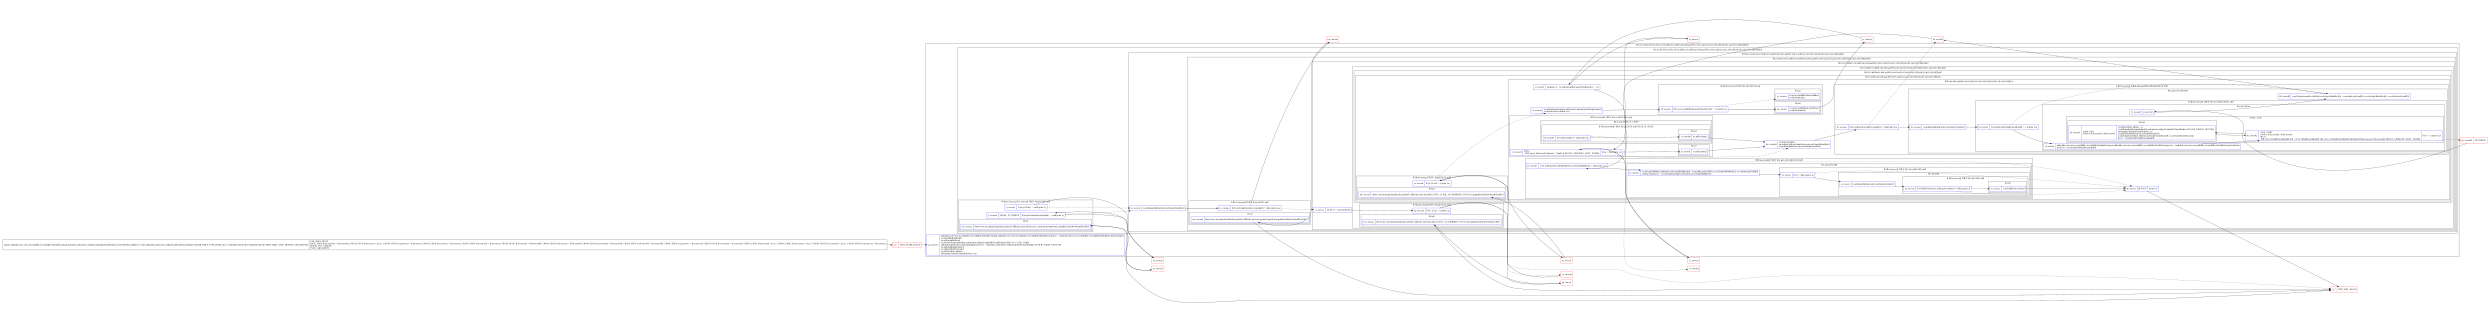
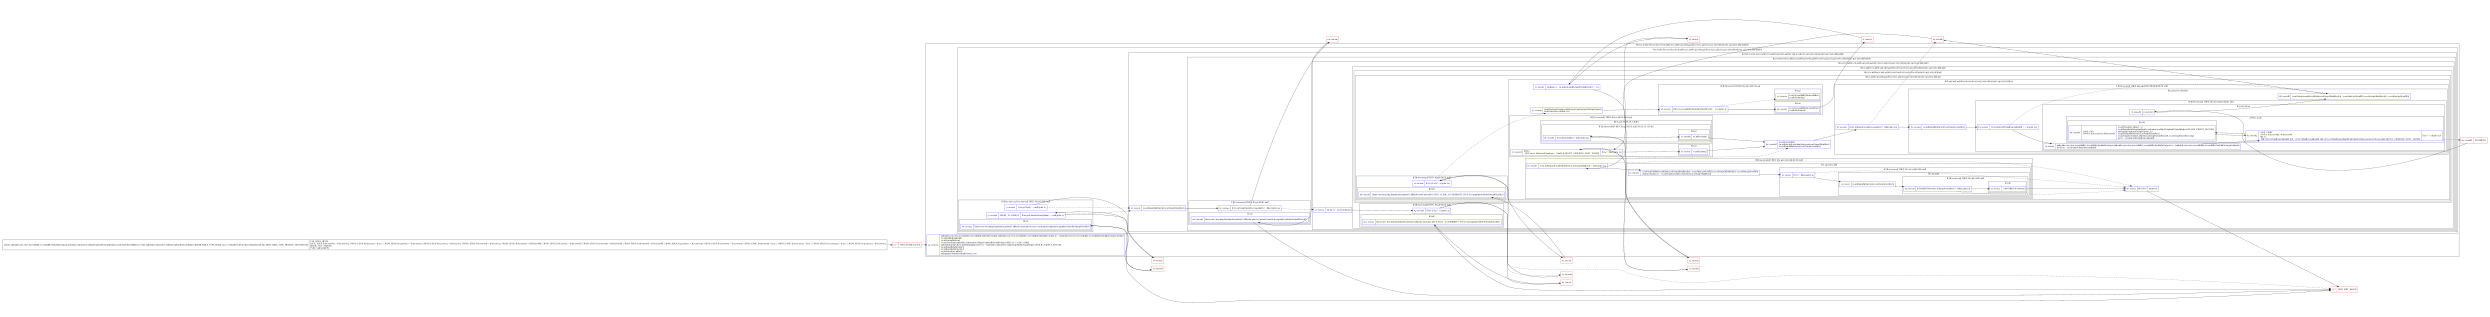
edge "77: 0x0084" -> "78: 0x0088": added
